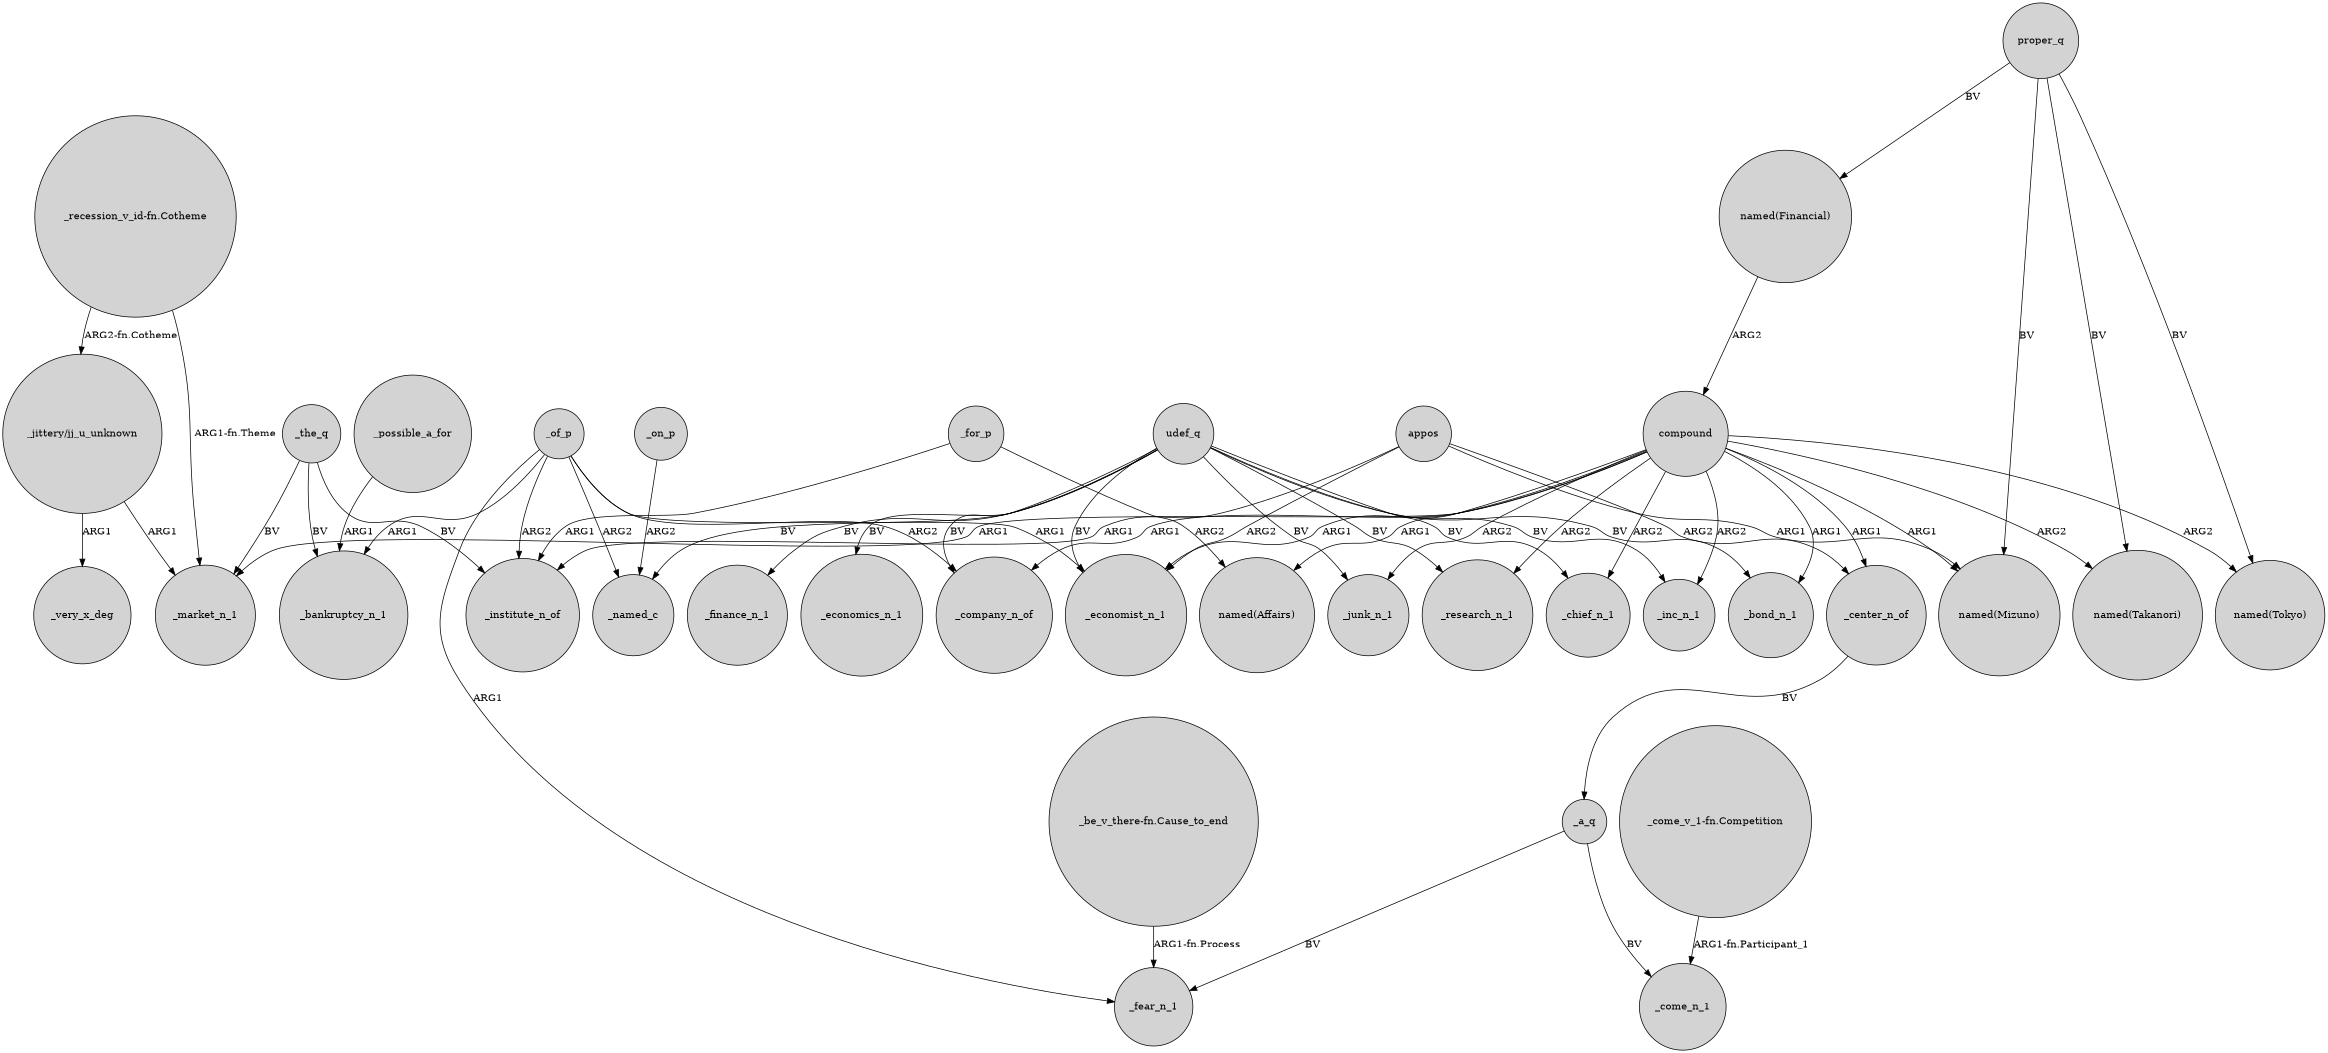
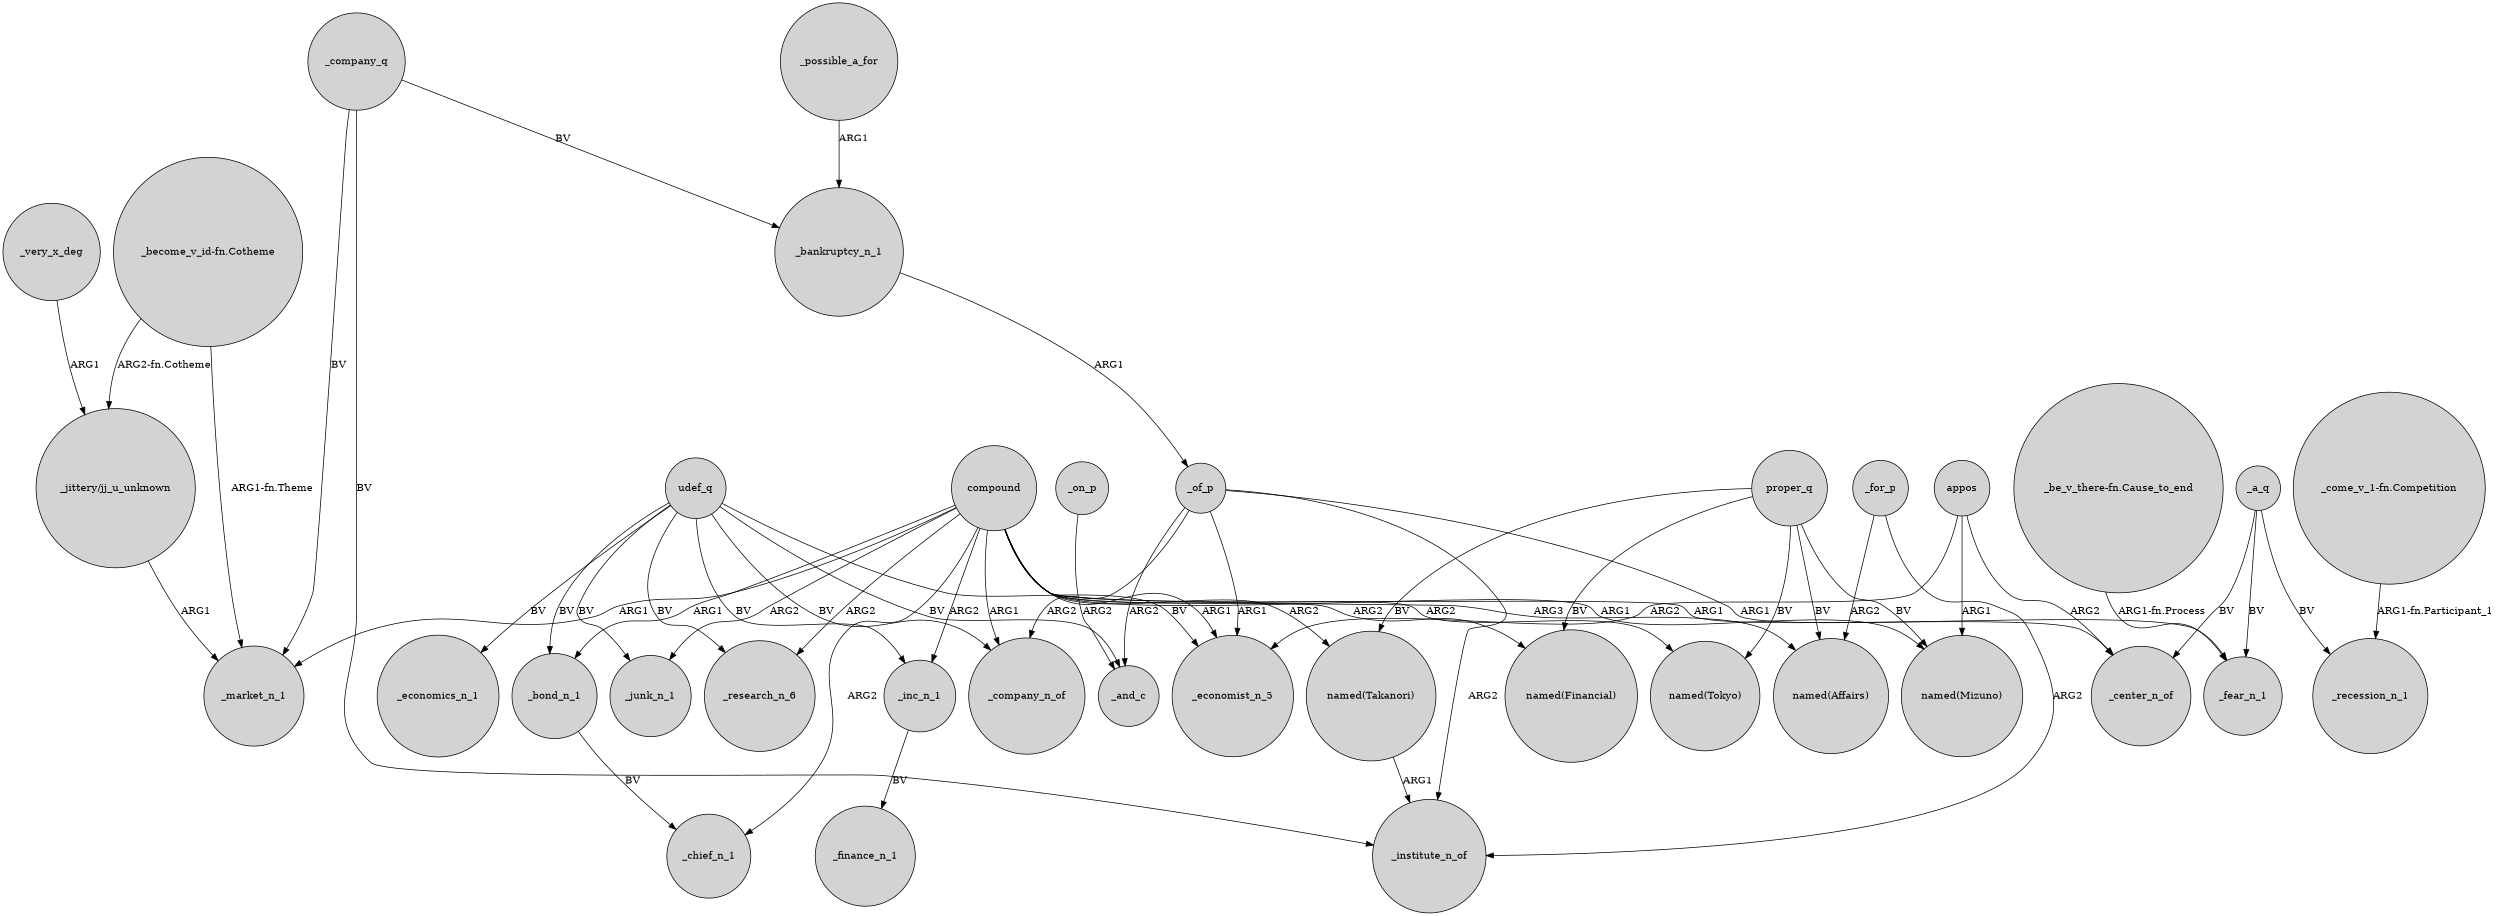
node "_recession_v_id-fn.Cotheme": label "_recession_v_id-fn.Cotheme" -> "_become_v_id-fn.Cotheme"
edge "named(Financial)" -> "compound": reversed
node "_the_q": label "_the_q" -> "_company_q"
edge "_of_p" -> "_bankruptcy_n_1": reversed
edge "udef_q" -> "_finance_n_1": now "_inc_n_1" -> "_finance_n_1"
edge "udef_q" -> "_chief_n_1": now "_bond_n_1" -> "_chief_n_1"
edge "_for_p" -> "_institute_n_of": label "ARG1" -> "ARG2"
edge "compound" -> "named(Affairs)": label "ARG1" -> "ARG3"
edge "_jittery/jj_u_unknown" -> "_very_x_deg": reversed
edge "appos" -> "_institute_n_of": now "named(Takanori)" -> "_institute_n_of"
edge "proper_q" -> "named(Affairs)": added, label "BV"
node "_named_c": label "_named_c" -> "_and_c"
node "_economist_n_1": label "_economist_n_1" -> "_economist_n_5"
node "_research_n_1": label "_research_n_1" -> "_research_n_6"
edge "_center_n_of" -> "_a_q": reversed
node "_come_n_1": label "_come_n_1" -> "_recession_n_1"
